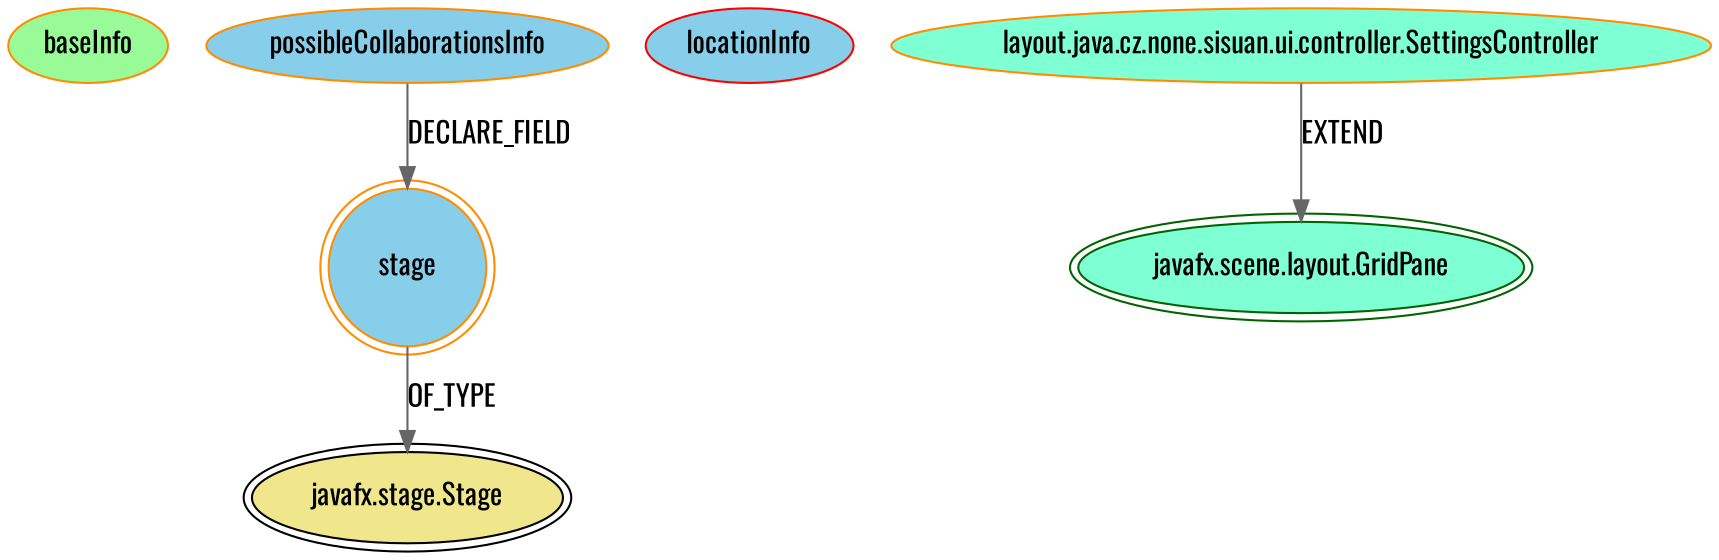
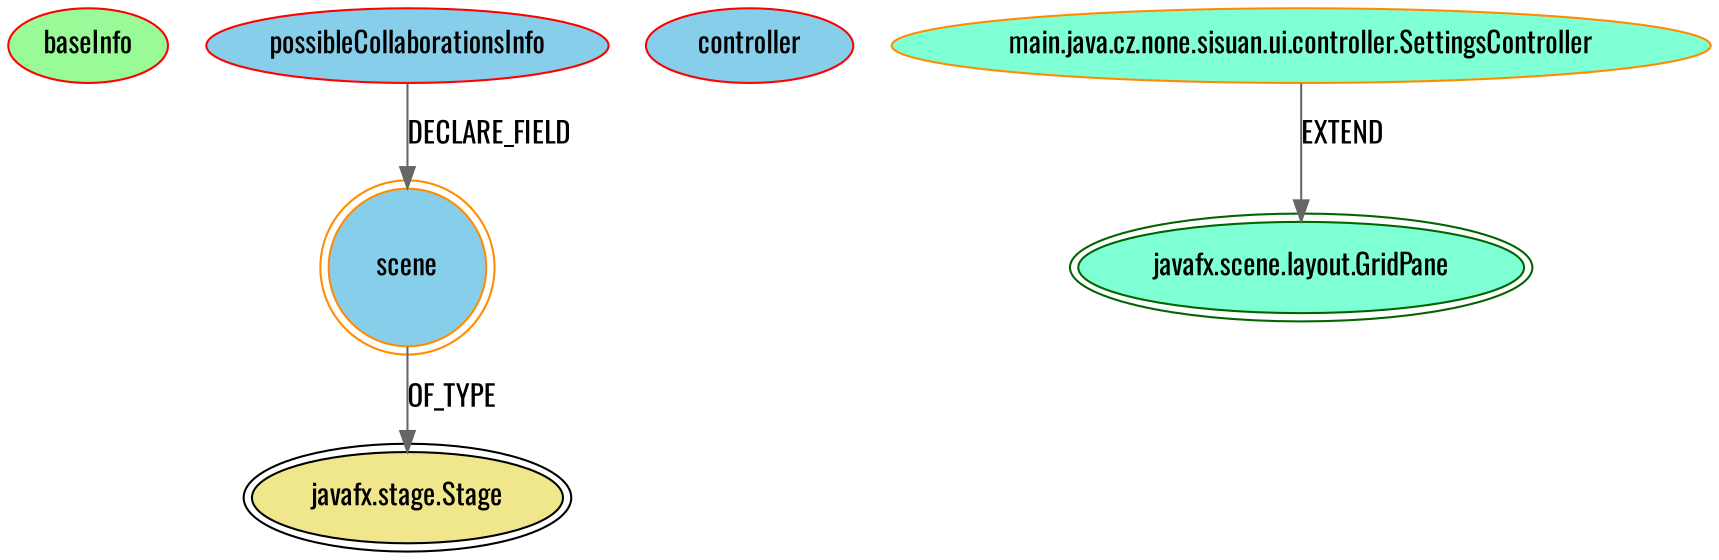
node "baseInfo": color darkorange -> red
node "possibleCollaborationsInfo": color darkorange -> red
node "locationInfo": label "locationInfo" -> "controller"
node "layout.java.cz.none.sisuan.ui.controller.SettingsController": label "layout.java.cz.none.sisuan.ui.controller.SettingsController" -> "main.java.cz.none.sisuan.ui.controller.SettingsController"
node "stage": label "stage" -> "scene"
